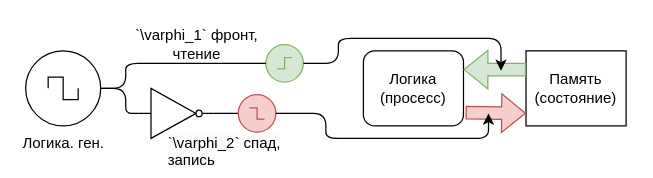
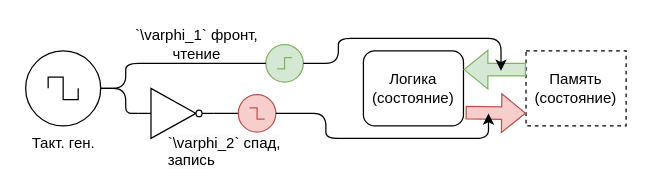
node "Логика (просесс)": label "Логика (просесс)" -> "Логика (состояние)"
node "Память (состояние)": style solid -> dashed
node "Логика. ген.": label "Логика. ген." -> "Такт. ген."
